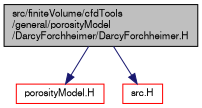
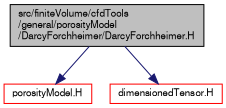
node "src.H": label "src.H" -> "dimensionedTensor.H"
